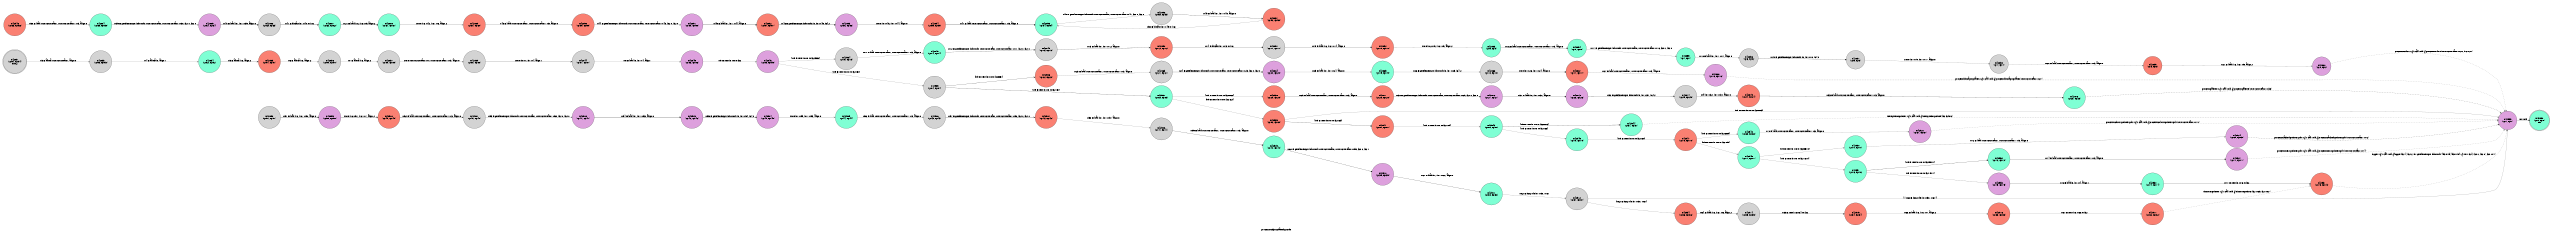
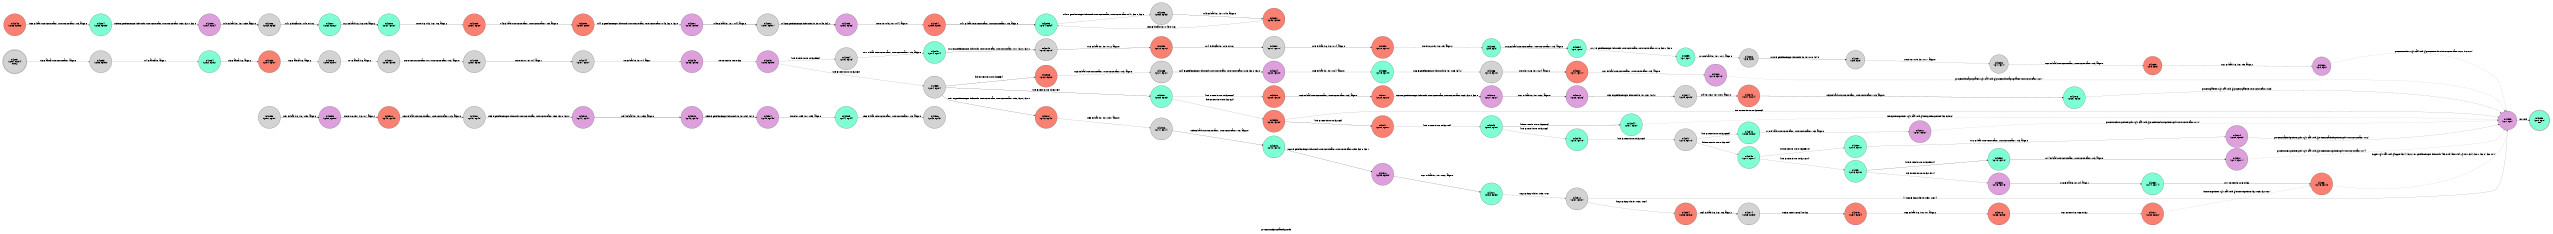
node "N42892 (rp:57, ep:57)": fillcolor salmon -> lightgrey
edge "N42906 (rp:43, ep:43)" -> "N42907 (rp:42, ep:42)": now "N42935 (rp:84, ep:84)" -> "N42907 (rp:42, ep:42)"
node "N42947 (rp:78, ep:78)": fillcolor salmon -> lightgrey
